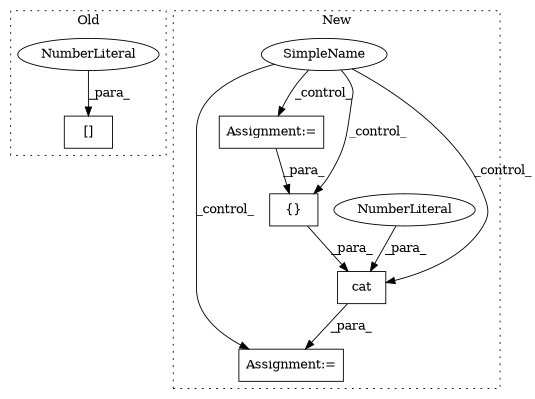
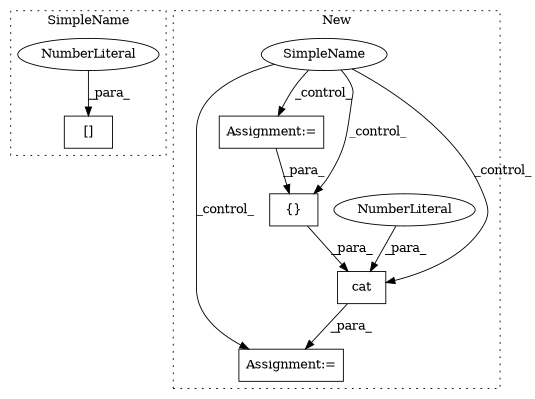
cluster "Old": label "Old" -> "SimpleName"
